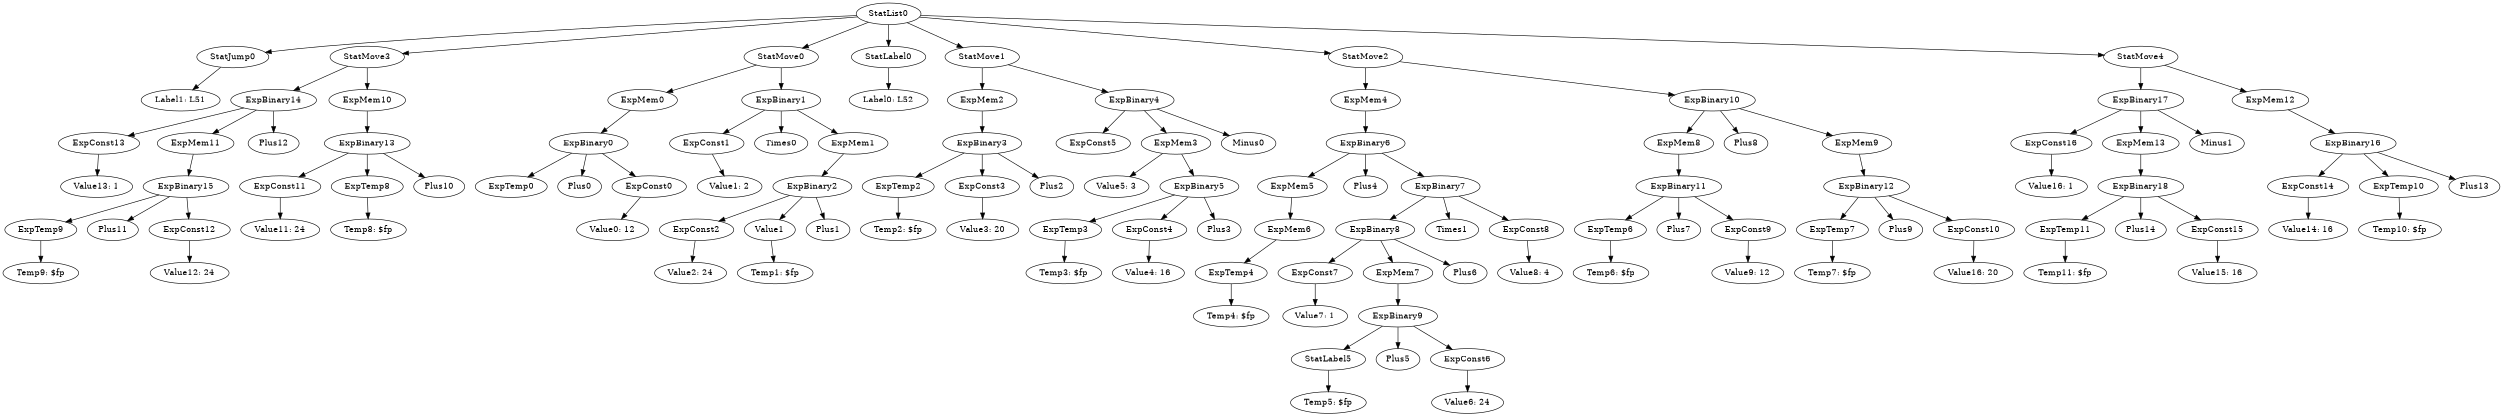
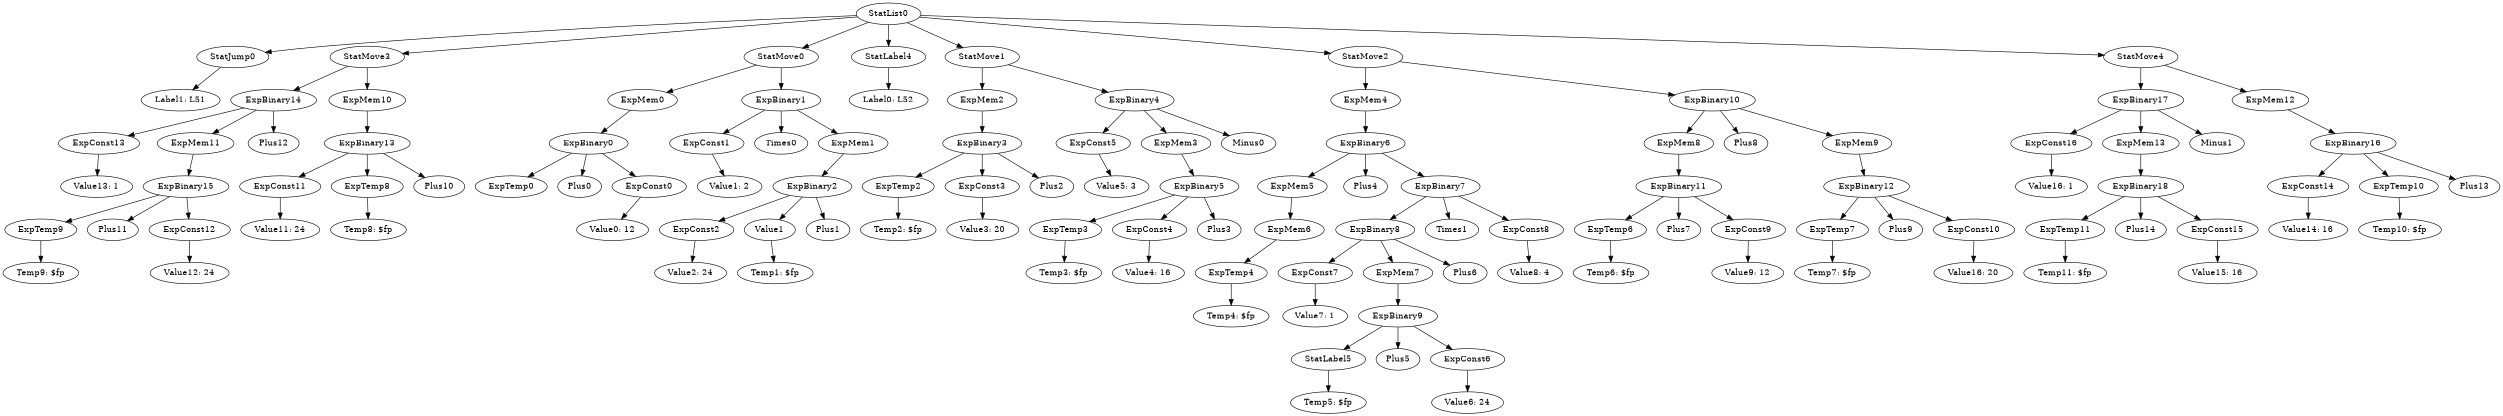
node "StatLabel0": label "StatLabel0" -> "StatLabel4"
edge "ExpMem3" -> "Value5: 3": now "ExpConst5" -> "Value5: 3"
